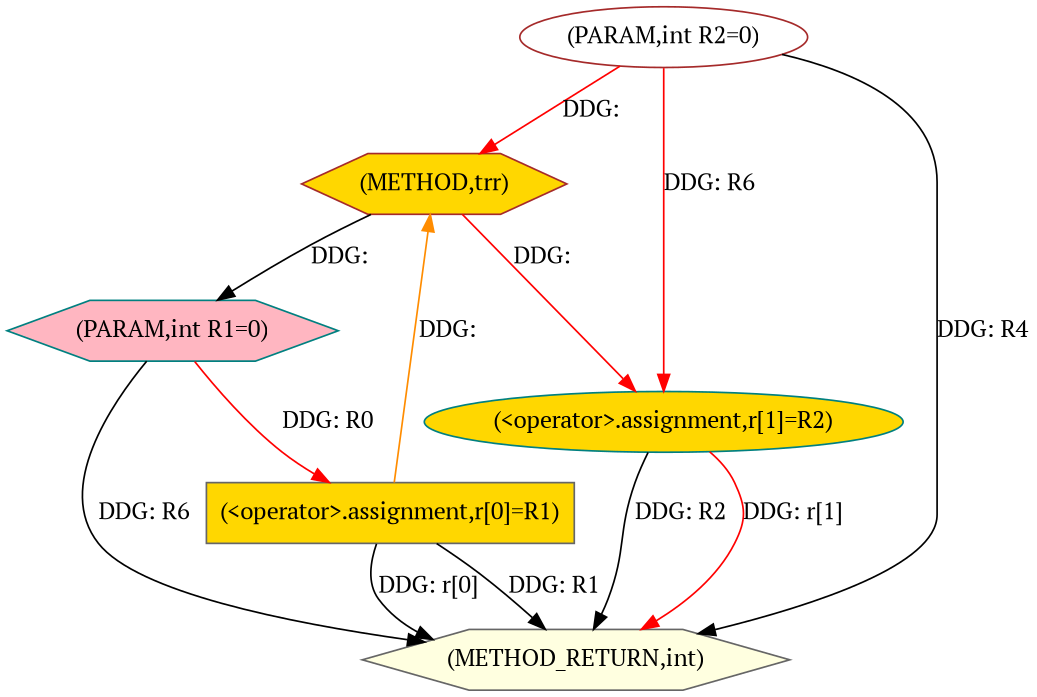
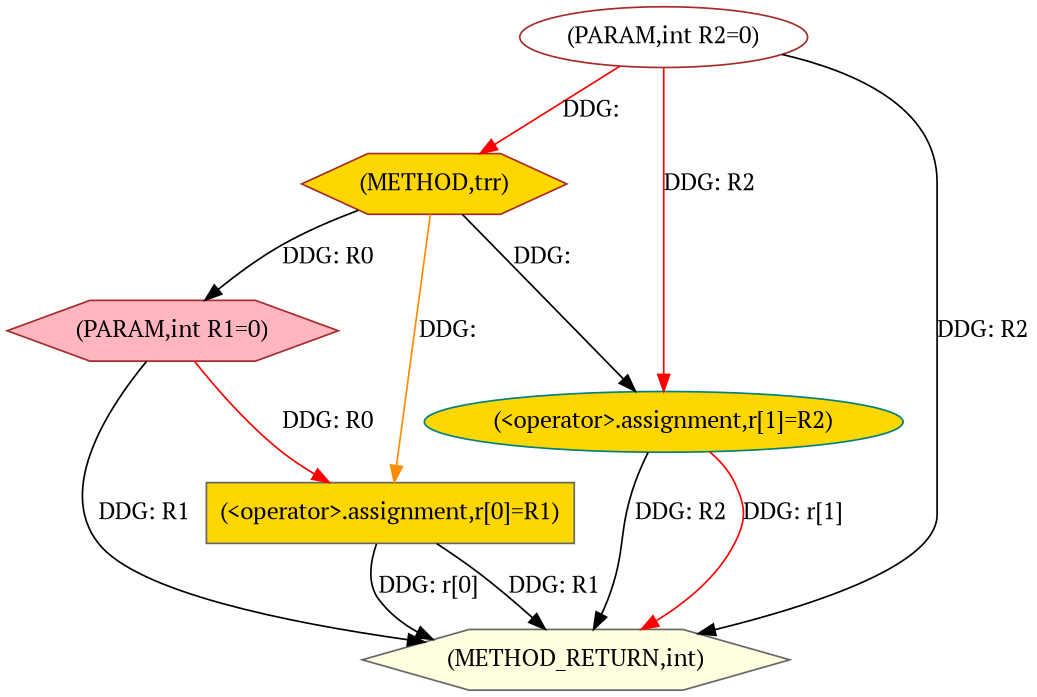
edge "(PARAM,int R2=0)" -> "(<operator>.assignment,r[1]=R2)": label "DDG: R6" -> "DDG: R2"
edge "(METHOD,trr)" -> "(PARAM,int R1=0)": label "DDG: " -> "DDG: R0"
edge "(METHOD,trr)" -> "(<operator>.assignment,r[1]=R2)": color red -> black
node "(PARAM,int R1=0)": color teal -> brown
edge "(PARAM,int R2=0)" -> "(METHOD_RETURN,int)": label "DDG: R4" -> "DDG: R2"
edge "(<operator>.assignment,r[0]=R1)" -> "(METHOD,trr)": reversed
edge "(PARAM,int R1=0)" -> "(METHOD_RETURN,int)": label "DDG: R6" -> "DDG: R1"
